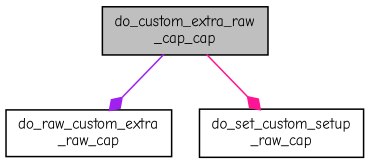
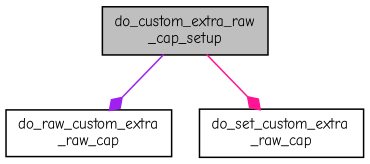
node "do_custom_extra_raw _cap_cap": label "do_custom_extra_raw _cap_cap" -> "do_custom_extra_raw _cap_setup"
node "do_set_custom_setup _raw_cap": label "do_set_custom_setup _raw_cap" -> "do_set_custom_extra _raw_cap"
